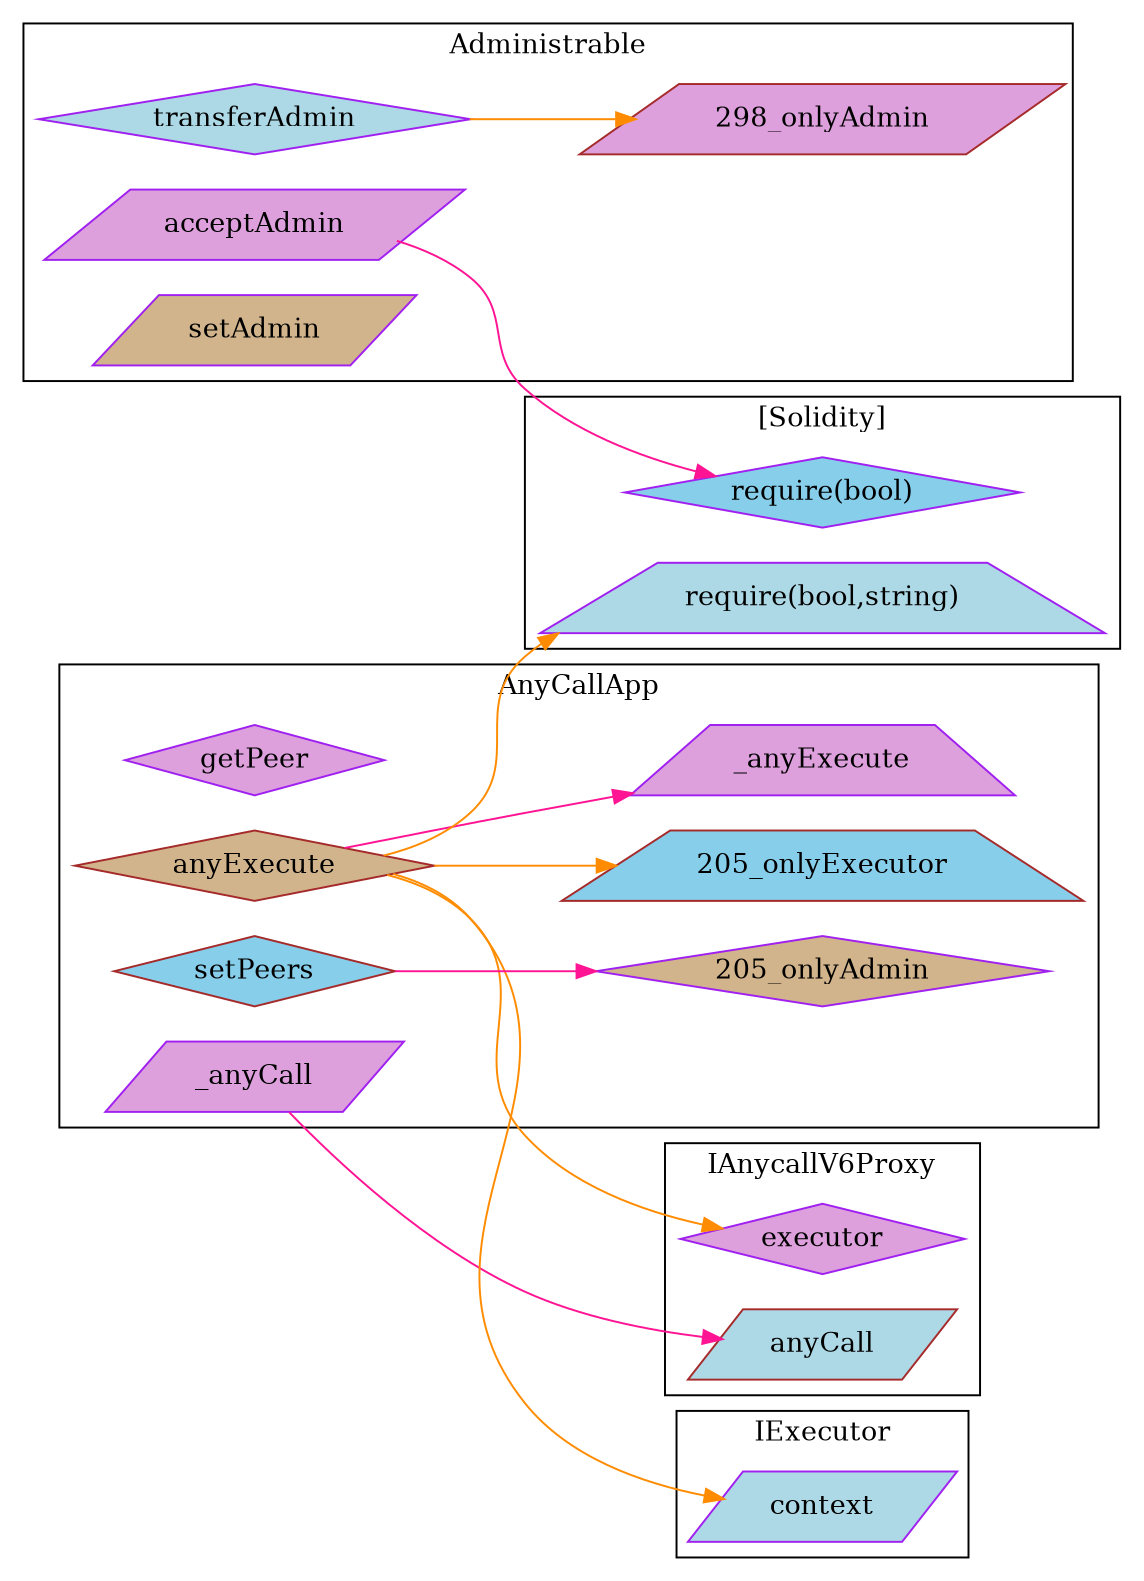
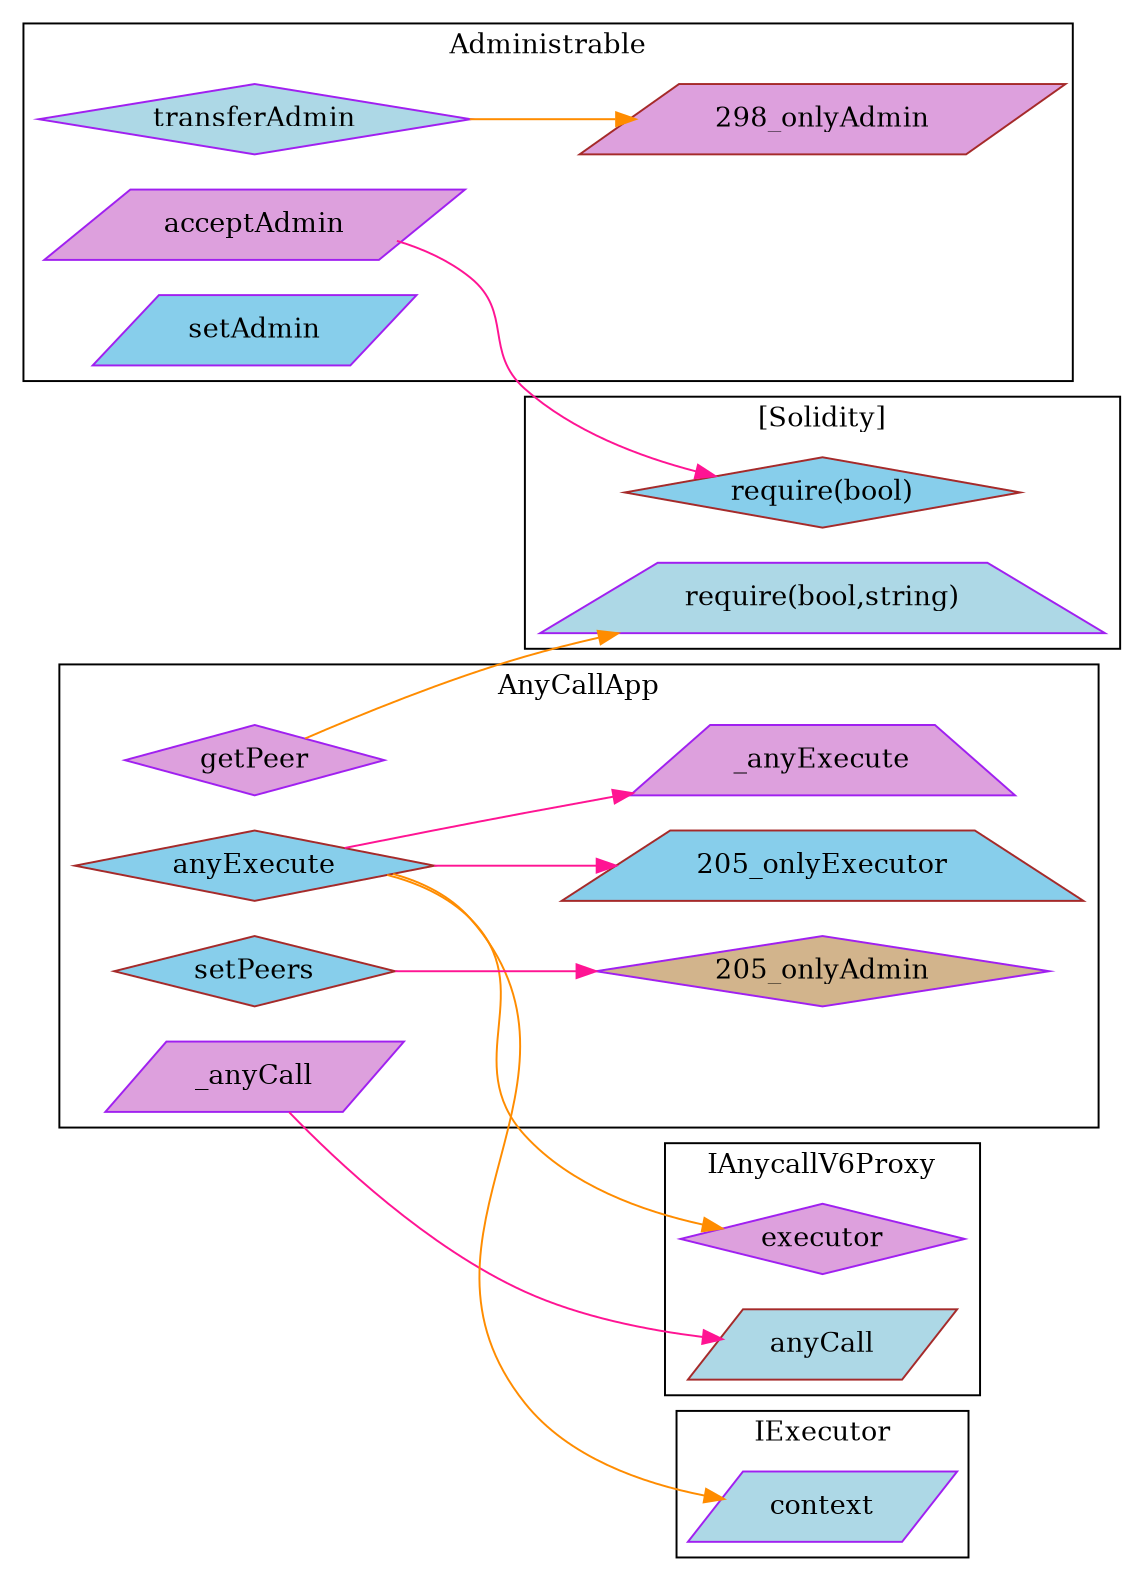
node "setAdmin": fillcolor tan -> skyblue
node "require(bool)": color purple -> brown
edge "anyExecute" -> "require(bool,string)": now "getPeer" -> "require(bool,string)"
node "anyExecute": fillcolor tan -> skyblue
edge "anyExecute" -> "205_onlyExecutor": color darkorange -> deeppink
